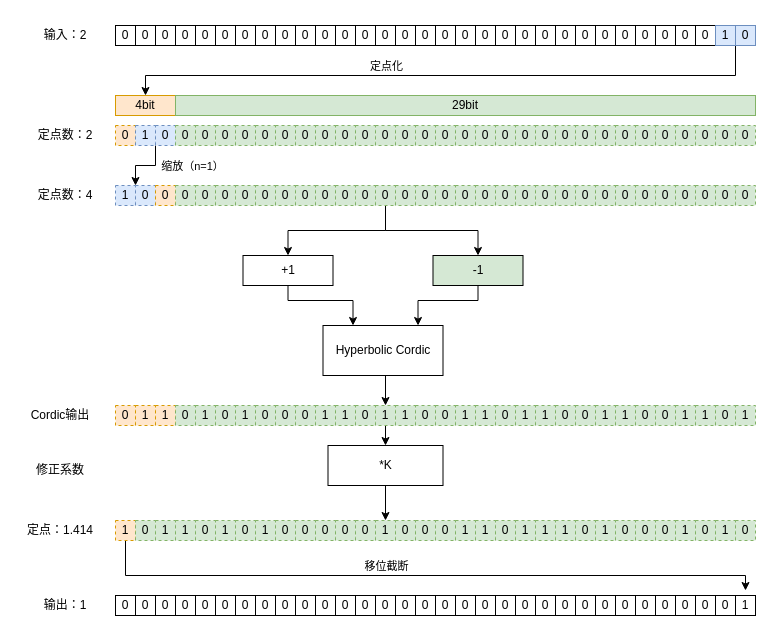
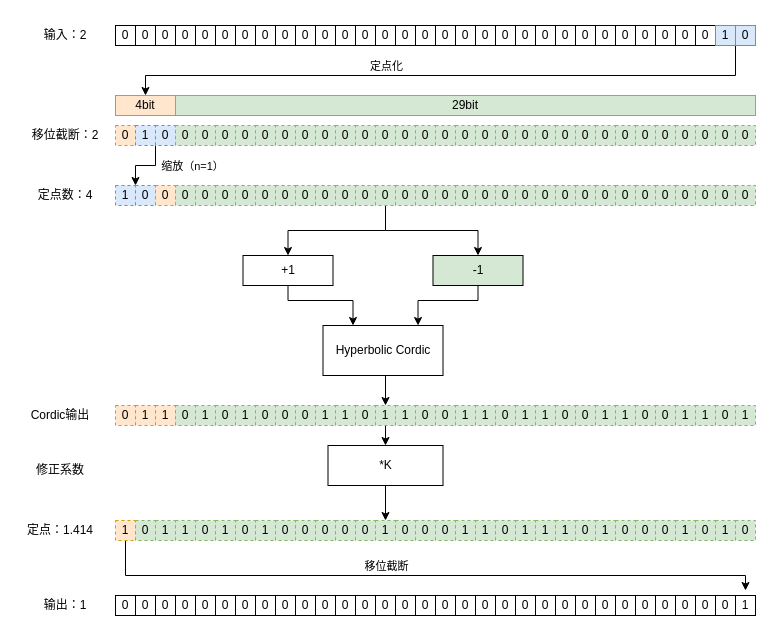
node "定点数：2": label "定点数：2" -> "移位截断：2"
